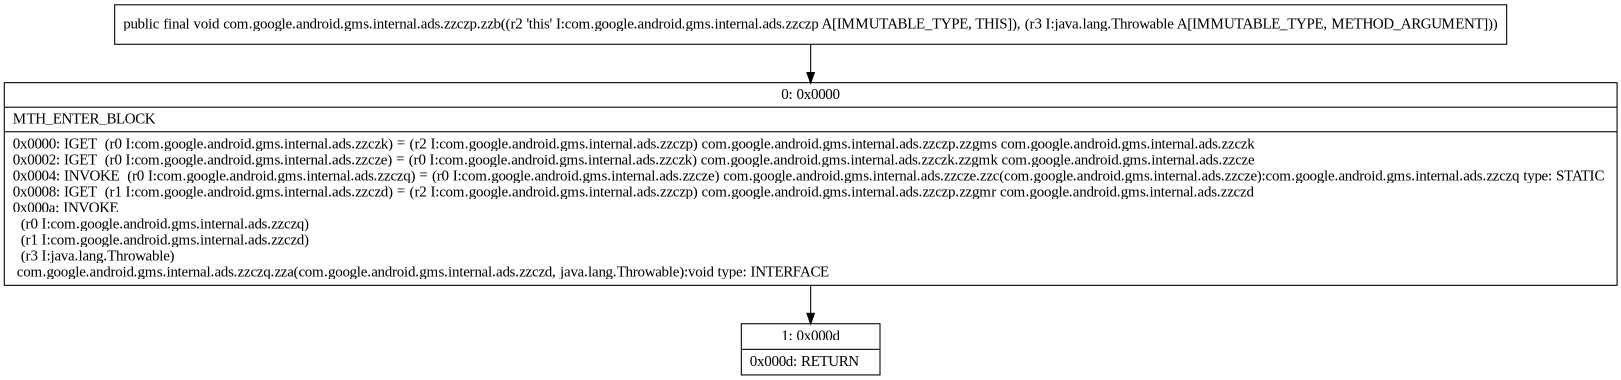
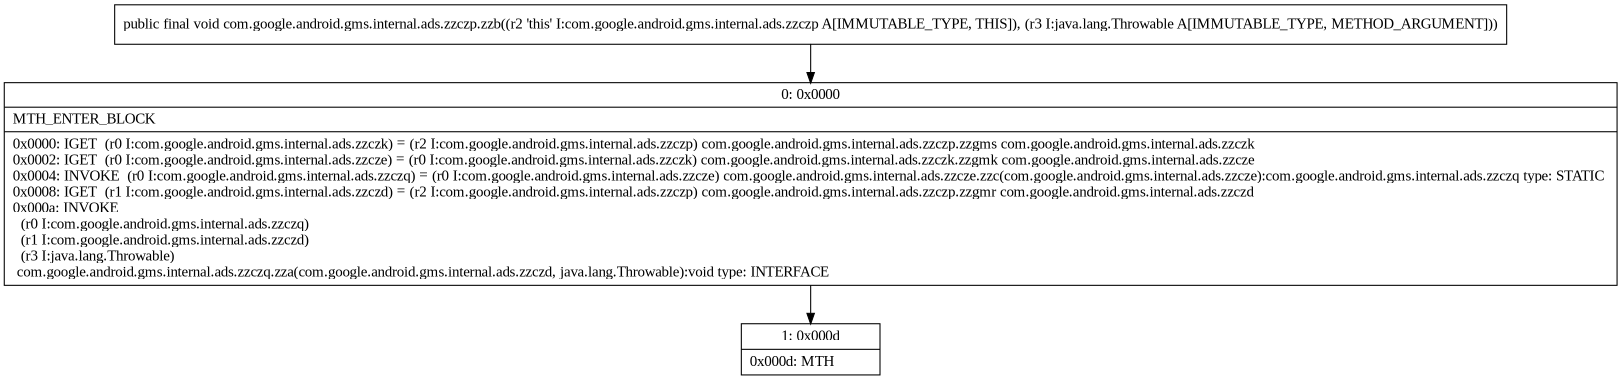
node "1: 0x000d": text "0x000d: RETURN" -> "0x000d: MTH"
